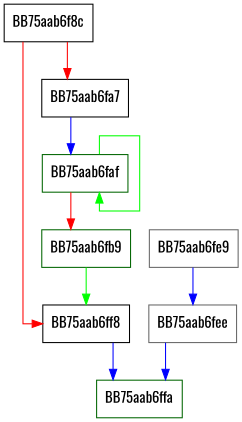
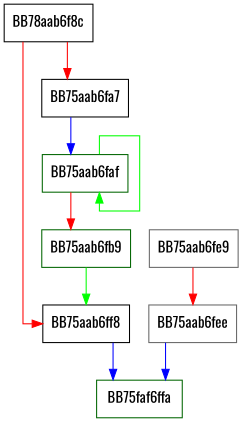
node "BB75aab6f8c": label "BB75aab6f8c" -> "BB78aab6f8c"
edge "BB75aab6fe9" -> "BB75aab6fee": color blue -> red
node "BB75aab6ffa": label "BB75aab6ffa" -> "BB75faf6ffa"
